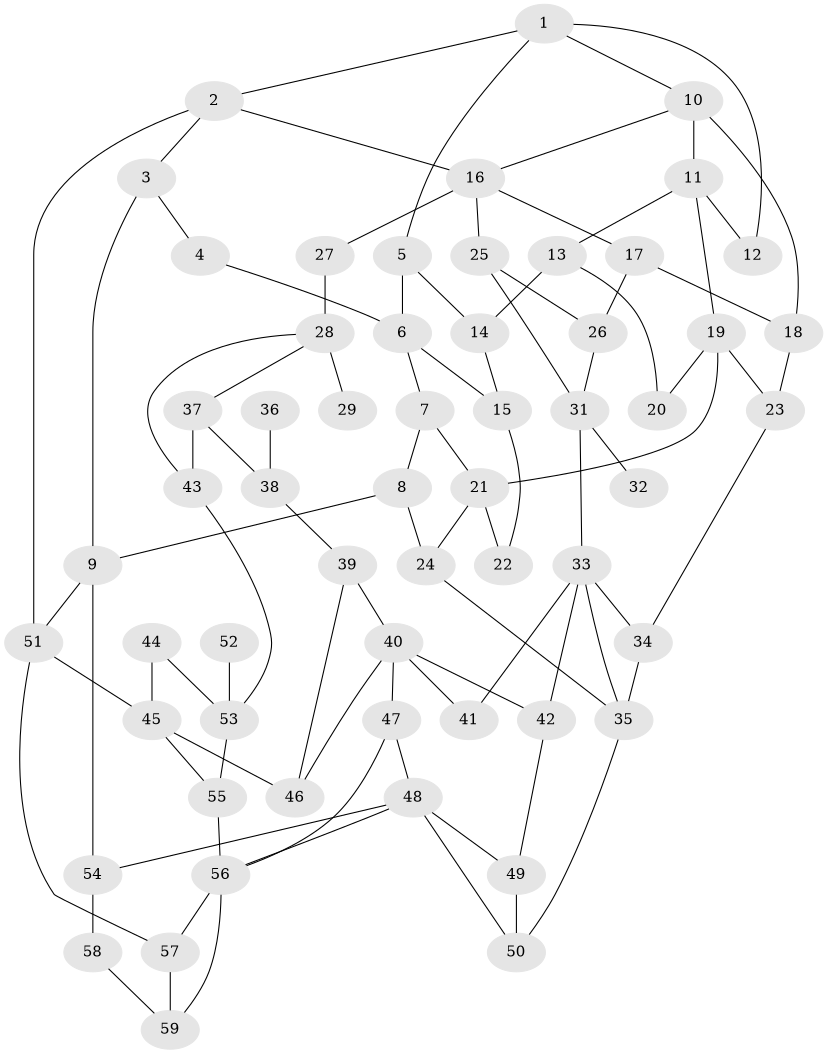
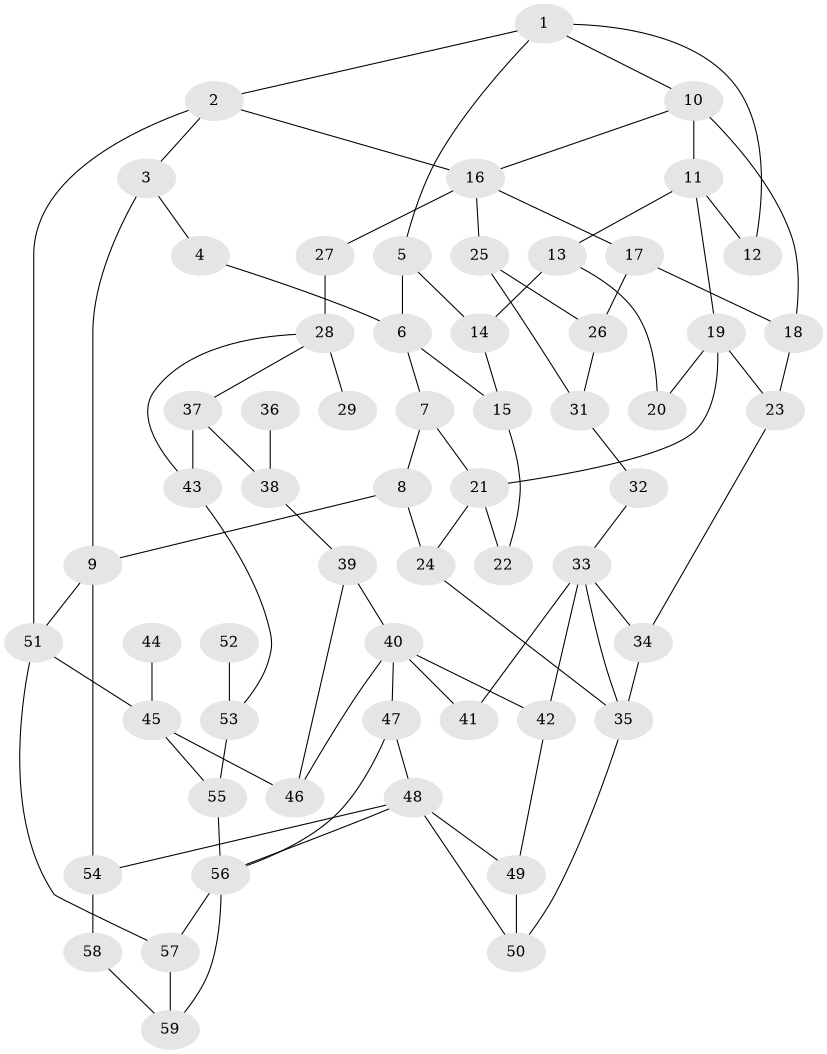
edge "31" -- "33": now "32" -- "33"
edge "44" -- "53": removed
